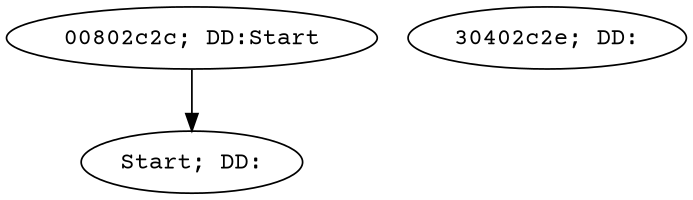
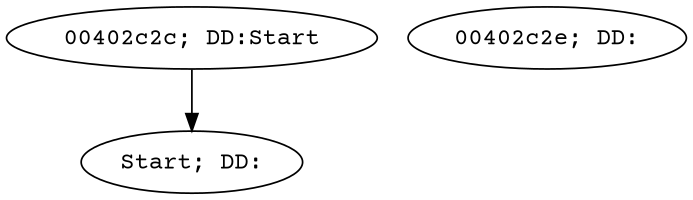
node "00802c2c; DD:Start": label "00802c2c; DD:Start" -> "00402c2c; DD:Start"
node "30402c2e; DD:": label "30402c2e; DD:" -> "00402c2e; DD:"
